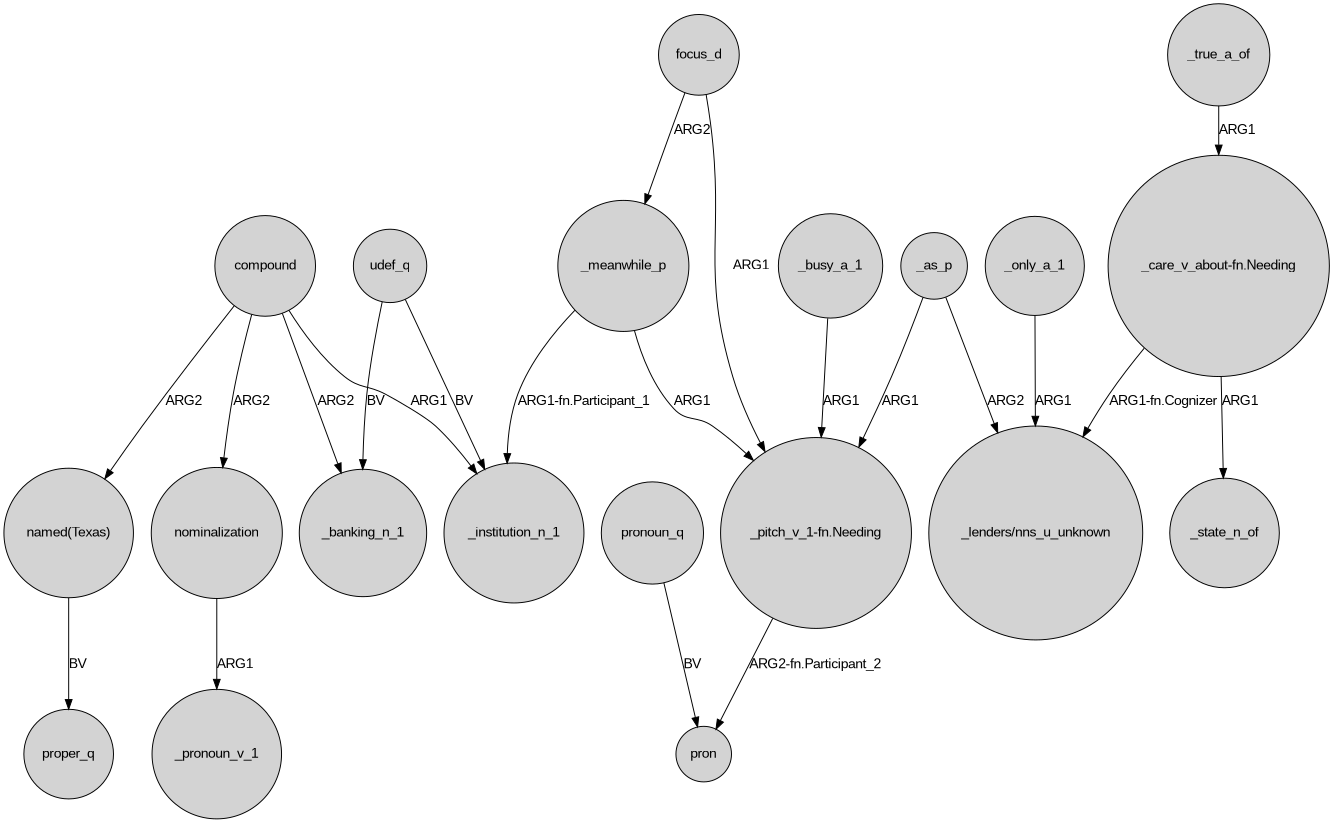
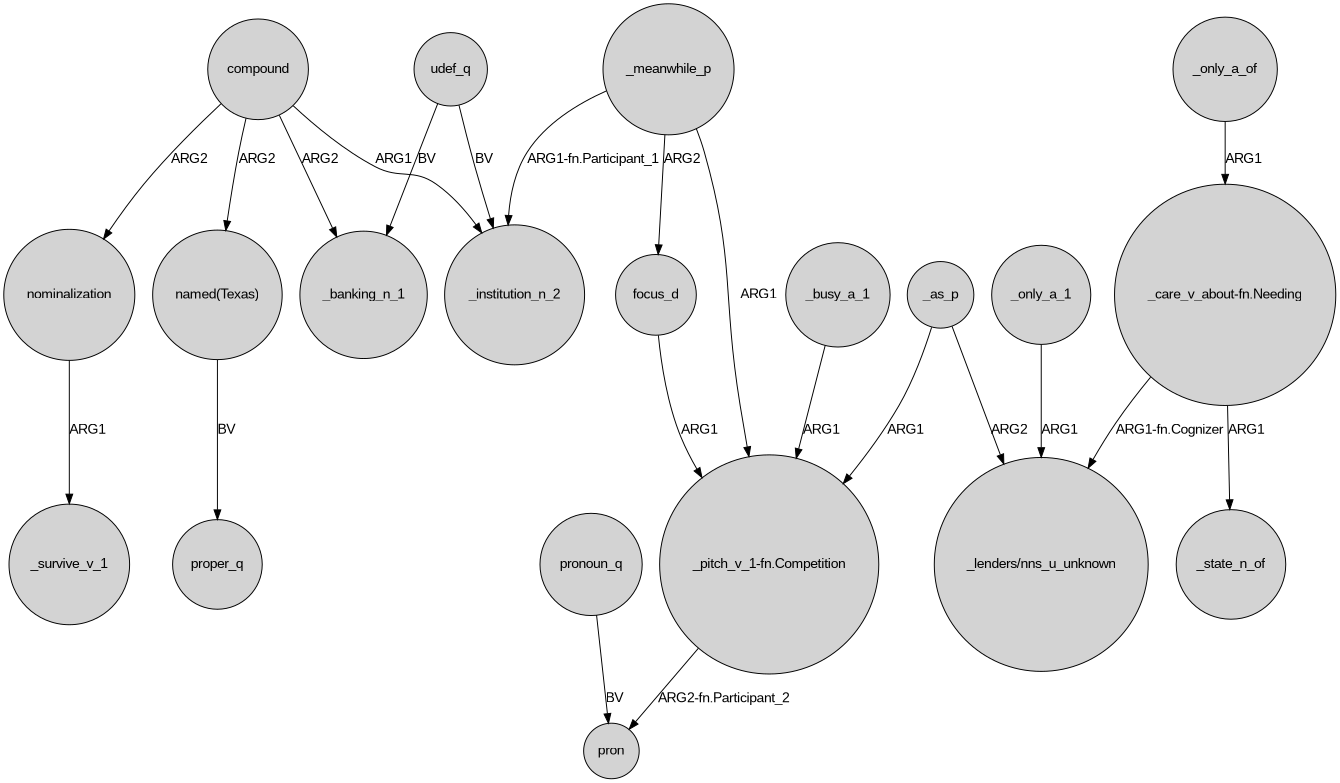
node "_true_a_of": label "_true_a_of" -> "_only_a_of"
edge "focus_d" -> "_meanwhile_p": reversed
node "_institution_n_1": label "_institution_n_1" -> "_institution_n_2"
node "_pitch_v_1-fn.Needing": label "_pitch_v_1-fn.Needing" -> "_pitch_v_1-fn.Competition"
node "_pronoun_v_1": label "_pronoun_v_1" -> "_survive_v_1"
